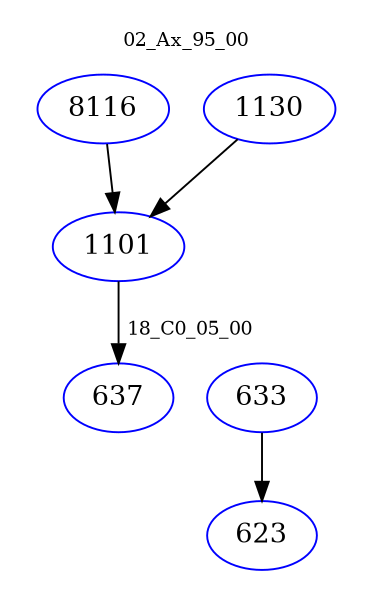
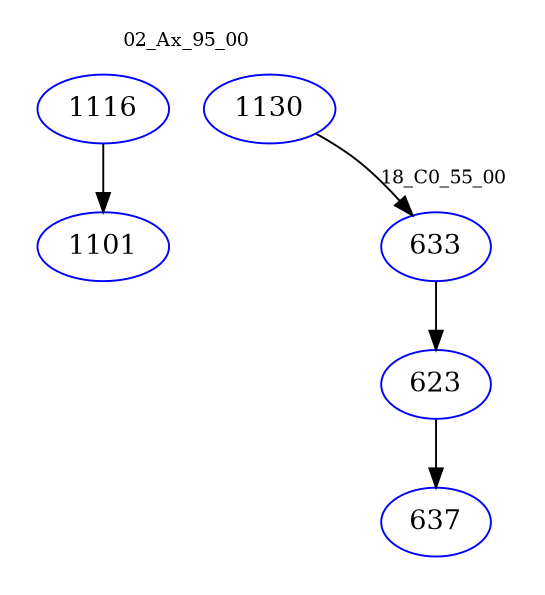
node "8116": label "8116" -> "1116"
edge "1130" -> "1101": now "1130" -> "633"
edge "1101" -> "637": now "623" -> "637"
cluster "18_C0_05_00": label "18_C0_05_00" -> "18_C0_55_00"
